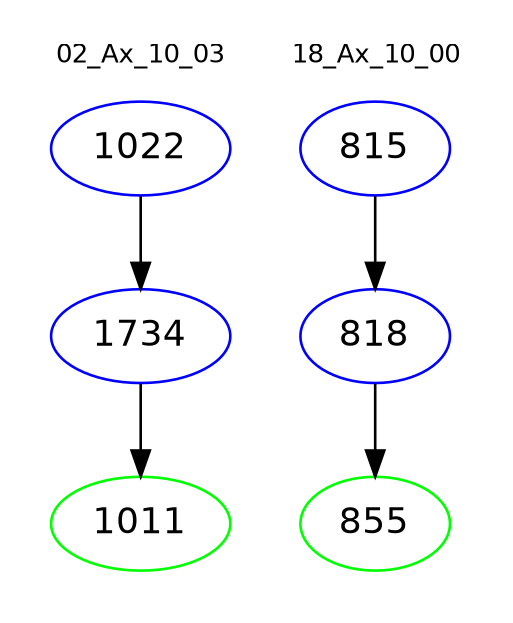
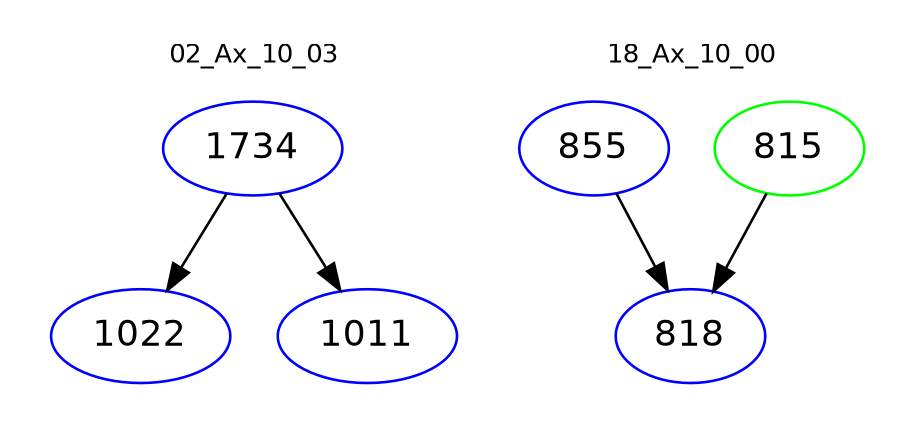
node "815": color blue -> green
edge "1022" -> "1734": reversed
edge "818" -> "855": reversed
node "1011": color green -> blue
node "855": color green -> blue
